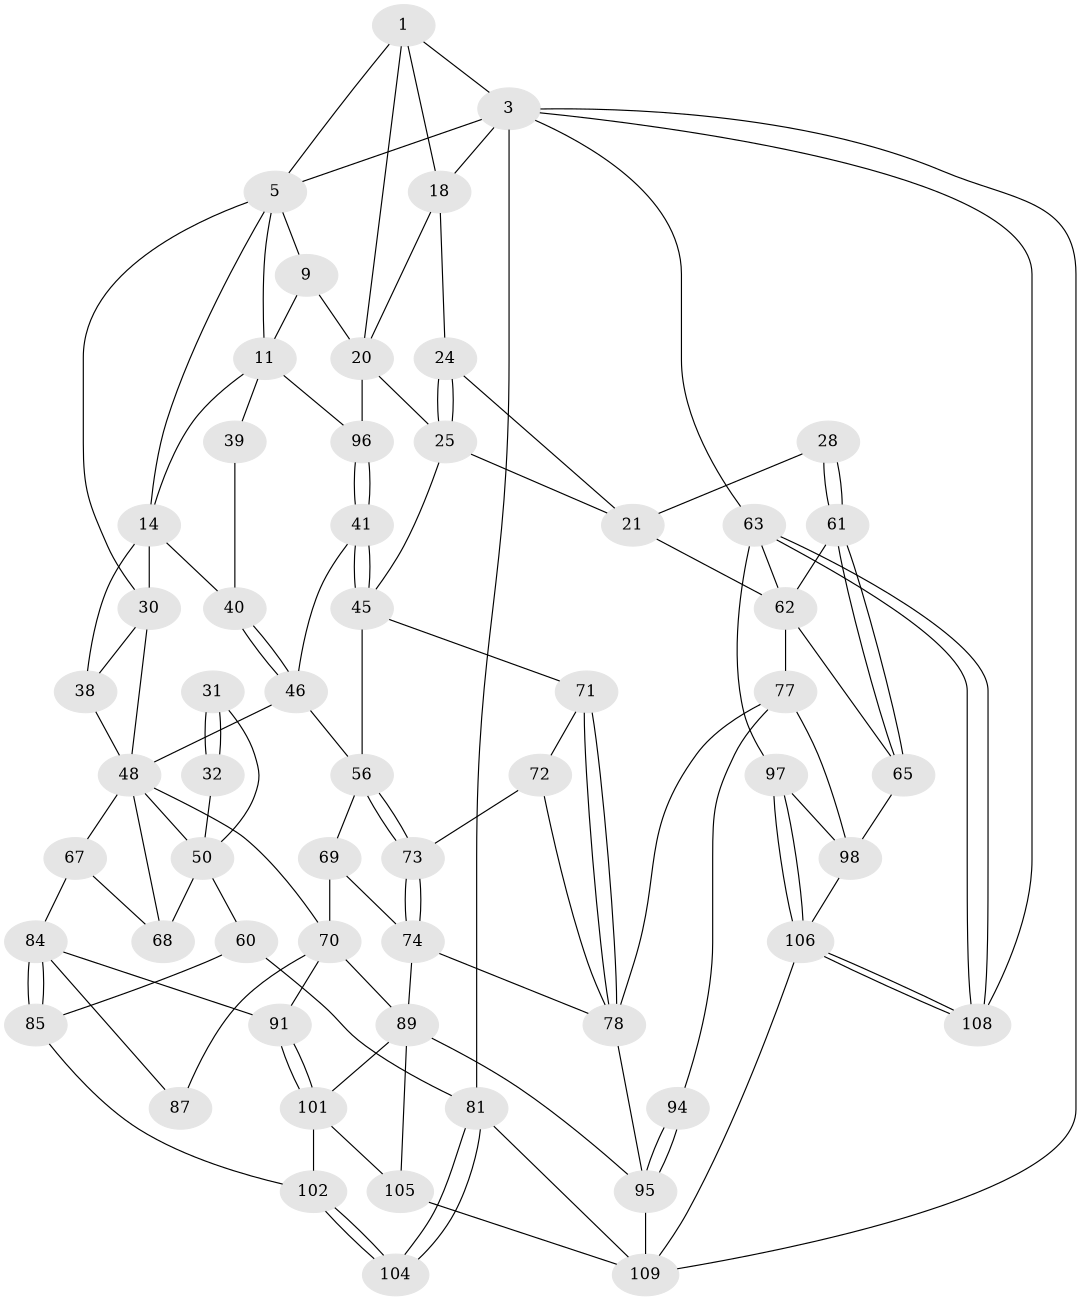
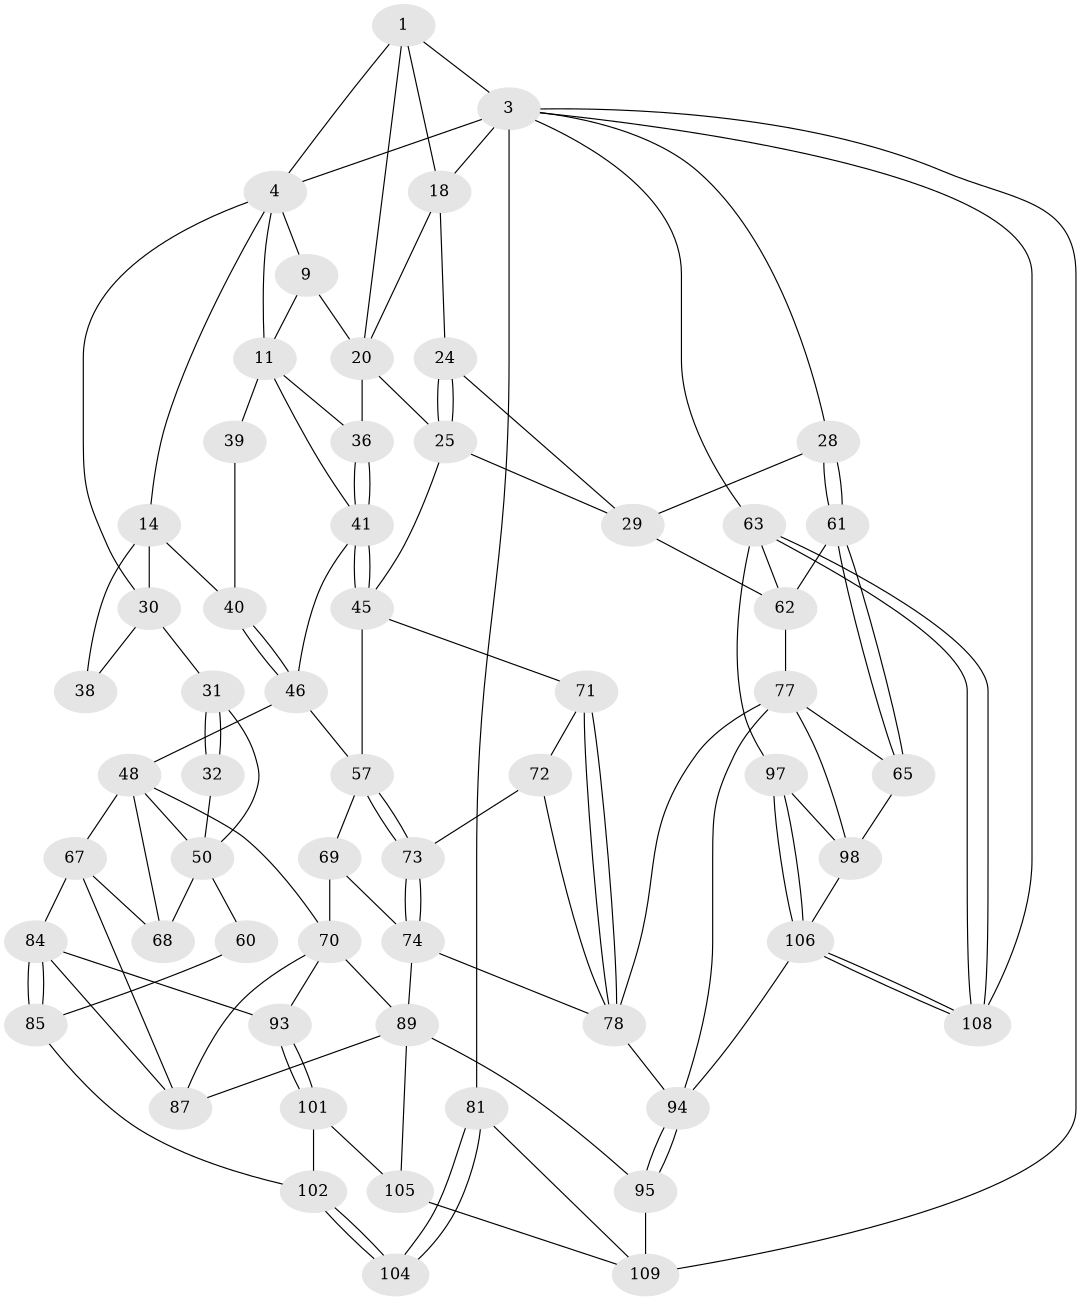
node "5": label "5" -> "4"
edge "3" -- "28": added
edge "11" -- "14": now "11" -- "41"
node "96": label "96" -> "36"
node "21": label "21" -> "29"
edge "30" -- "48": now "30" -- "31"
edge "62" -- "65": now "77" -- "65"
edge "38" -- "48": removed
node "56": label "56" -> "57"
edge "67" -- "87": added
node "91": label "91" -> "93"
edge "60" -- "81": removed
edge "89" -- "101": now "89" -- "87"
edge "78" -- "95": now "78" -- "94"
edge "106" -- "109": now "106" -- "94"
